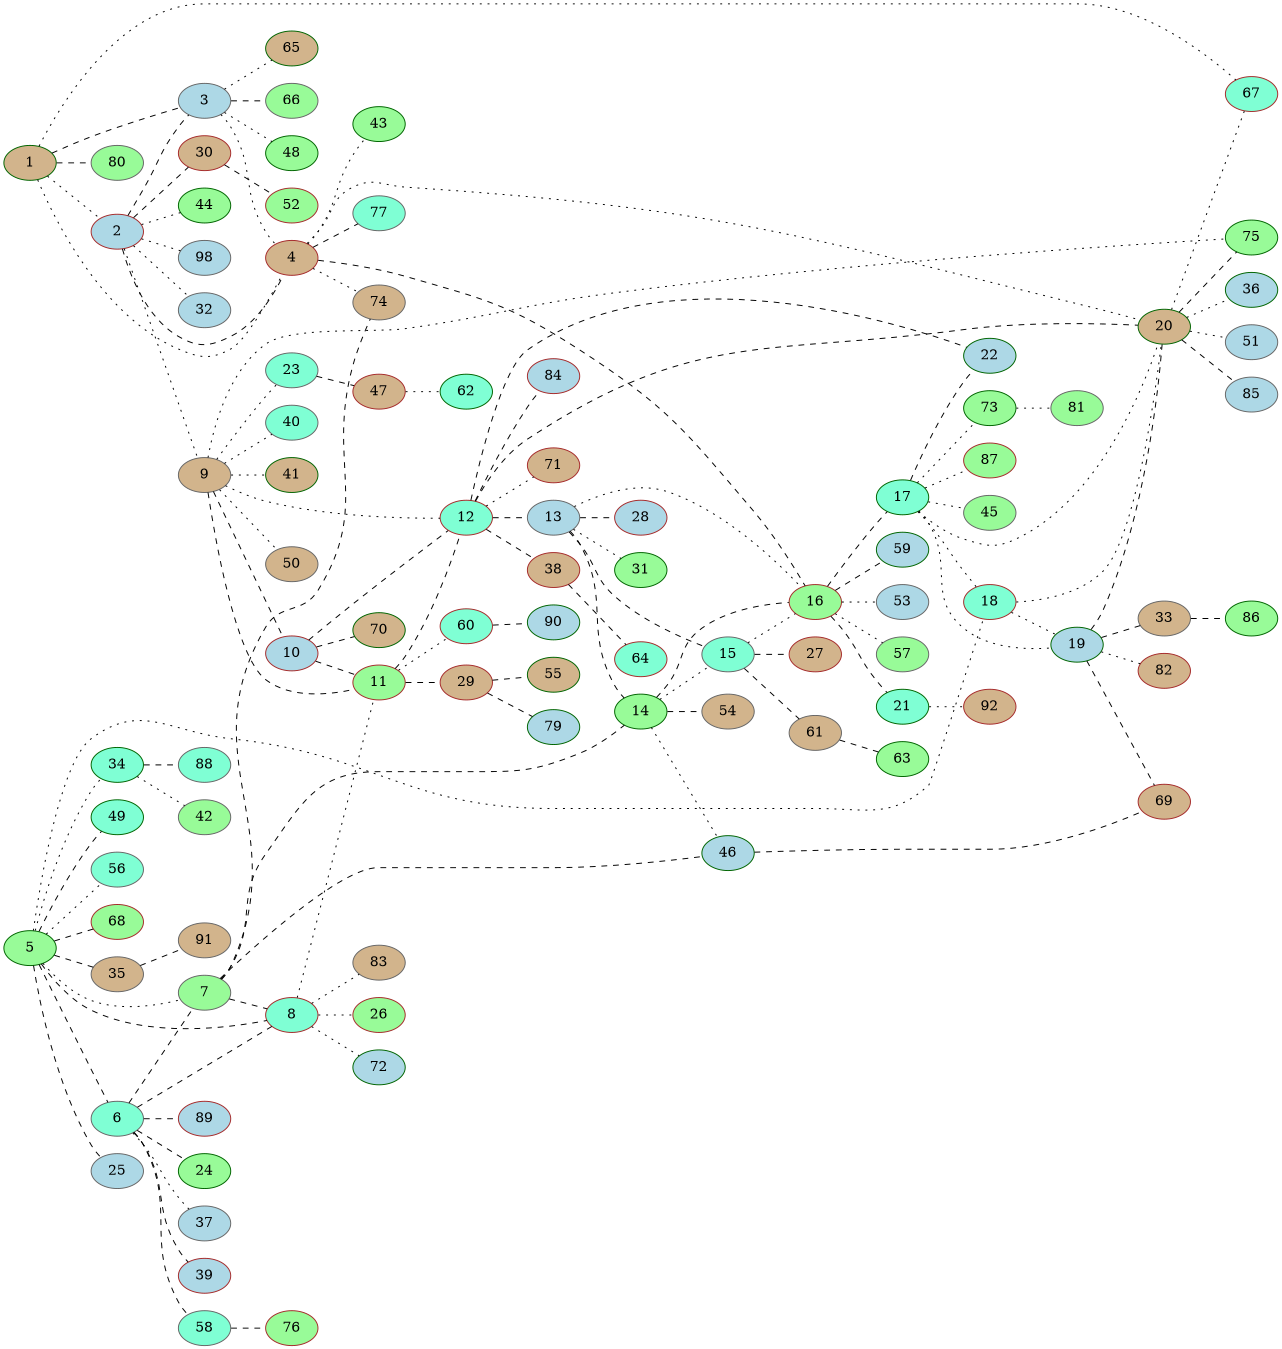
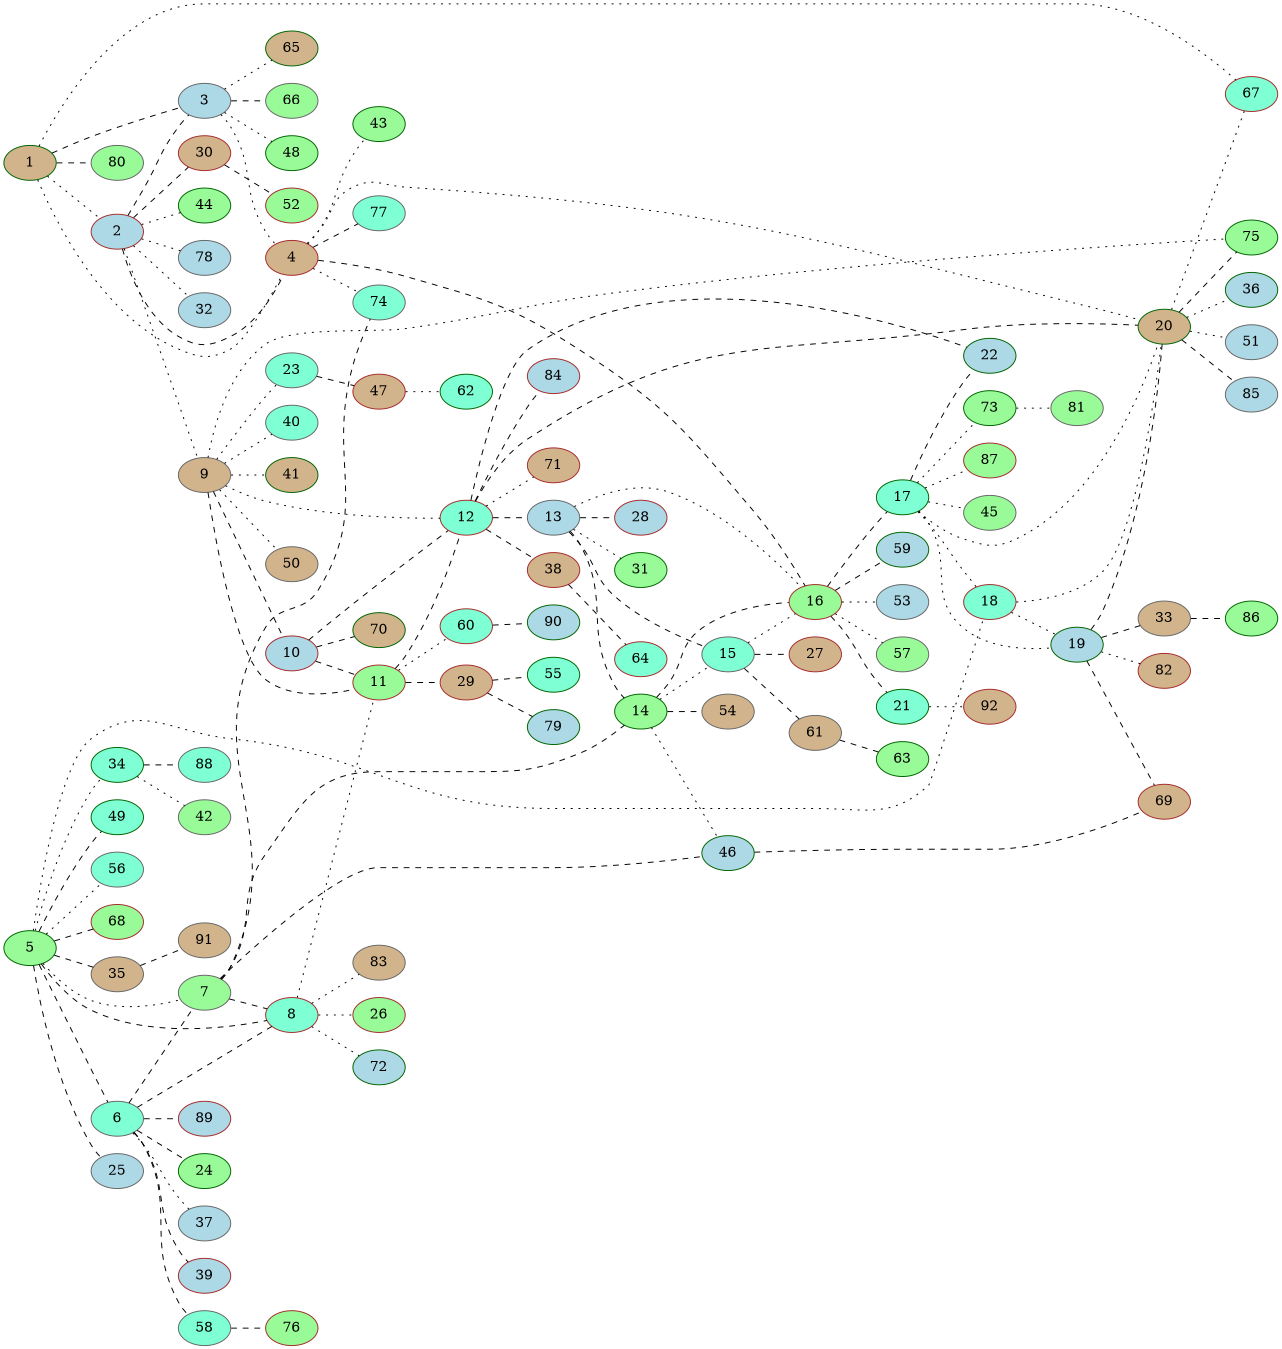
node "98": label "98" -> "78"
node "74": fillcolor tan -> aquamarine
node "55": fillcolor tan -> aquamarine
